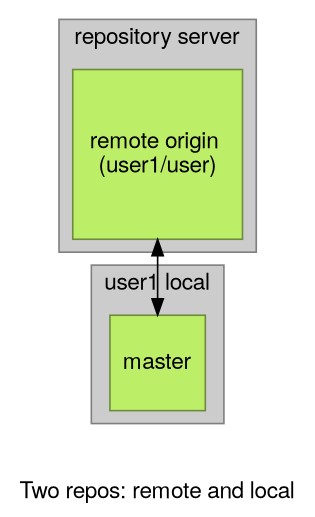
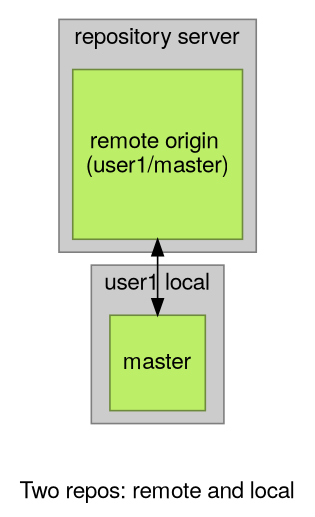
node "remote origin (user1/user)": label "remote origin (user1/user)" -> "remote origin (user1/master)"
